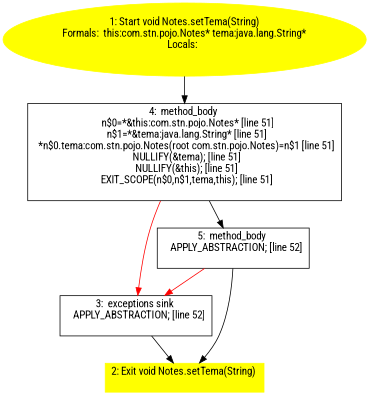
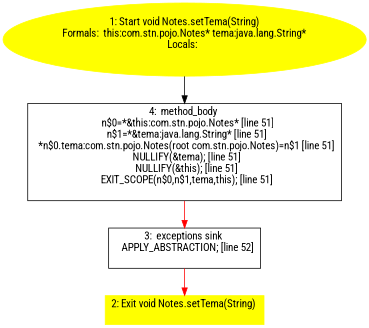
node "5:  method_body APPLY_ABSTRACTION; [line 52]": removed
edge "3:  exceptions sink APPLY_ABSTRACTION; [line 52]" -> "2: Exit void Notes.setTema(String)": color black -> red
